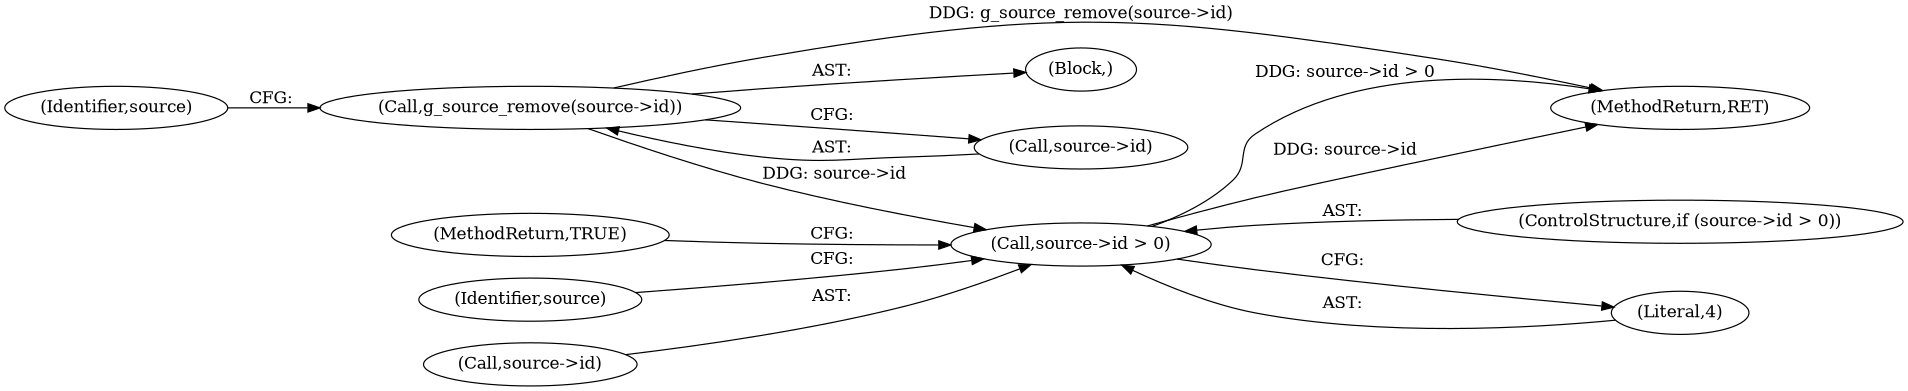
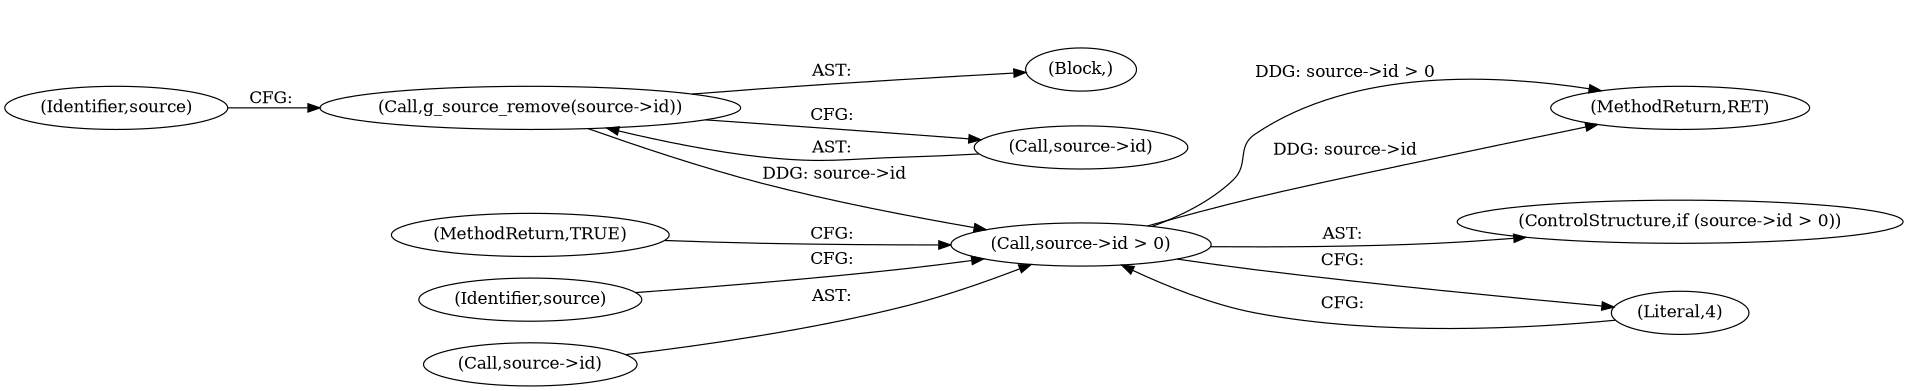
edge "(Call,g_source_remove(source->id))" -> "(MethodReturn,RET)": removed, label "DDG: g_source_remove(source->id)"
edge "(ControlStructure,if (source->id > 0))" -> "(Call,source->id > 0)": reversed
edge "(Literal,4)" -> "(Call,source->id > 0)": label "AST: " -> "CFG: "
